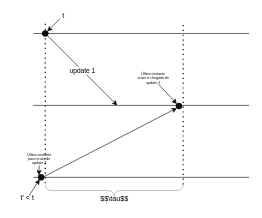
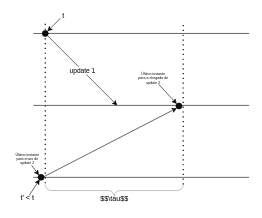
node "Último instanteenvio a chegada deupdate 2": label "Último instanteenvio a chegada deupdate 2" -> "Último instantepara a chegada deupdate 2"
node "Último instantepara envio deupdate 2": moved (39, 159) -> (27, 159)
